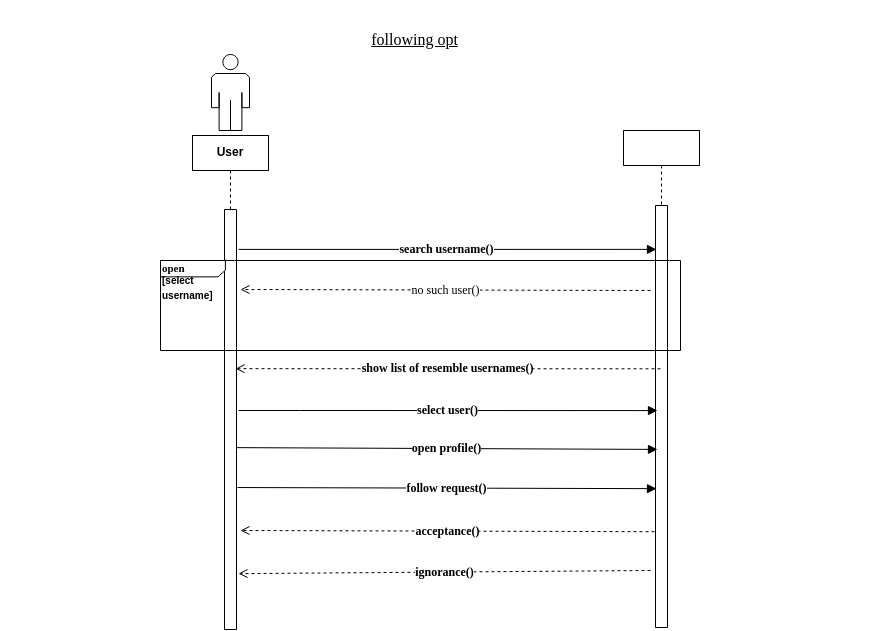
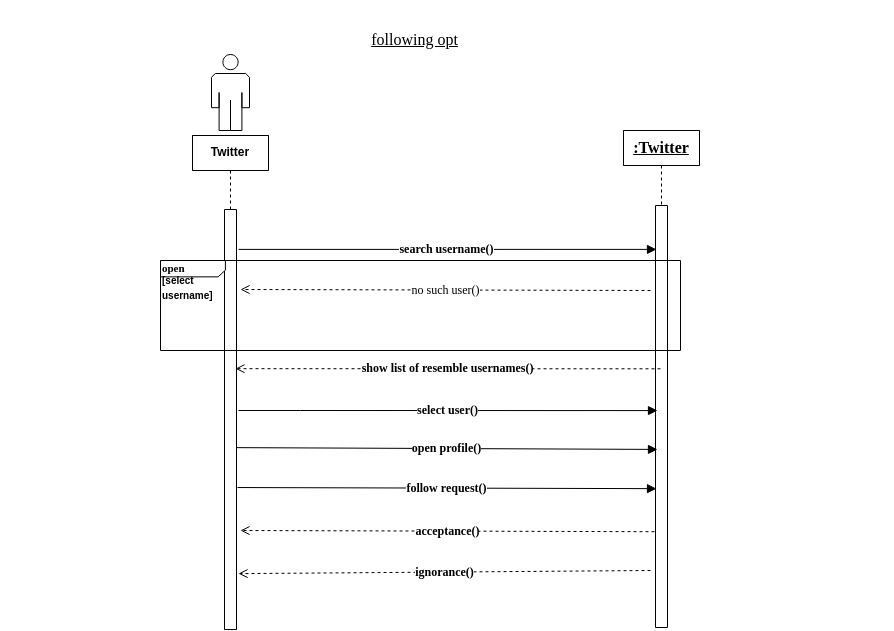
node ":Twitter": added
node "User": label "User" -> "Twitter"
